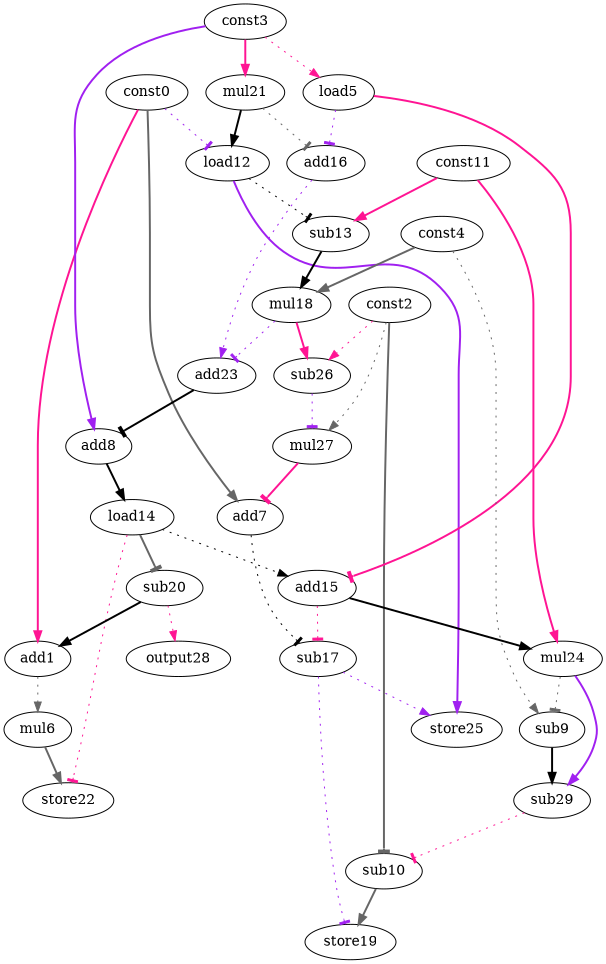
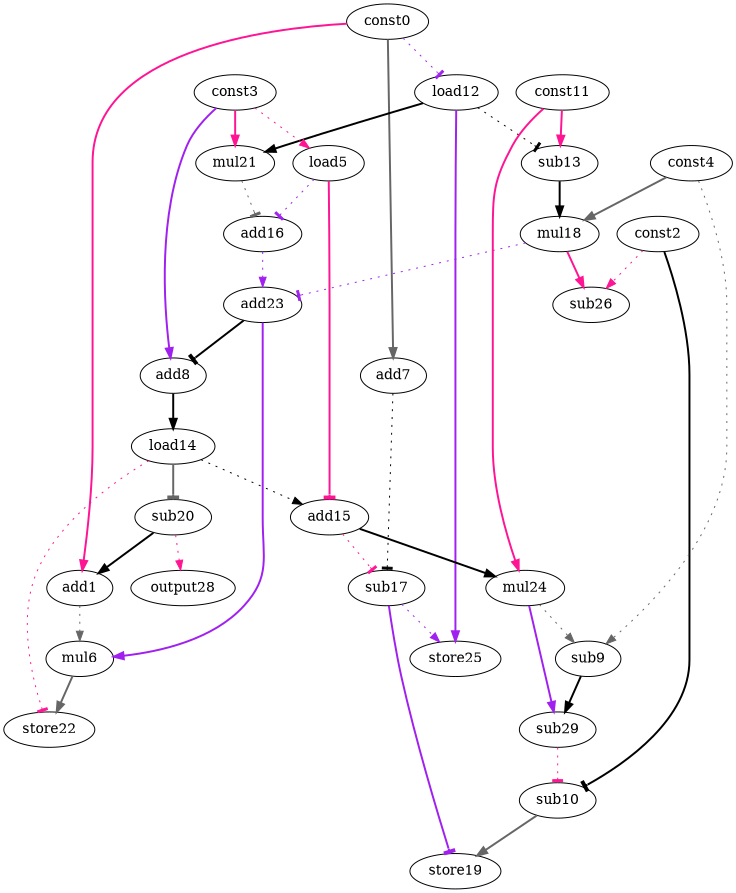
edge "mul21" -> "load12": reversed
node "mul27": removed
edge "add23" -> "mul6": added
edge "const2" -> "sub10": color gray40 -> black
edge "mul24" -> "sub9": arrowhead tee -> normal
edge "sub17" -> "store19": style dotted -> bold
